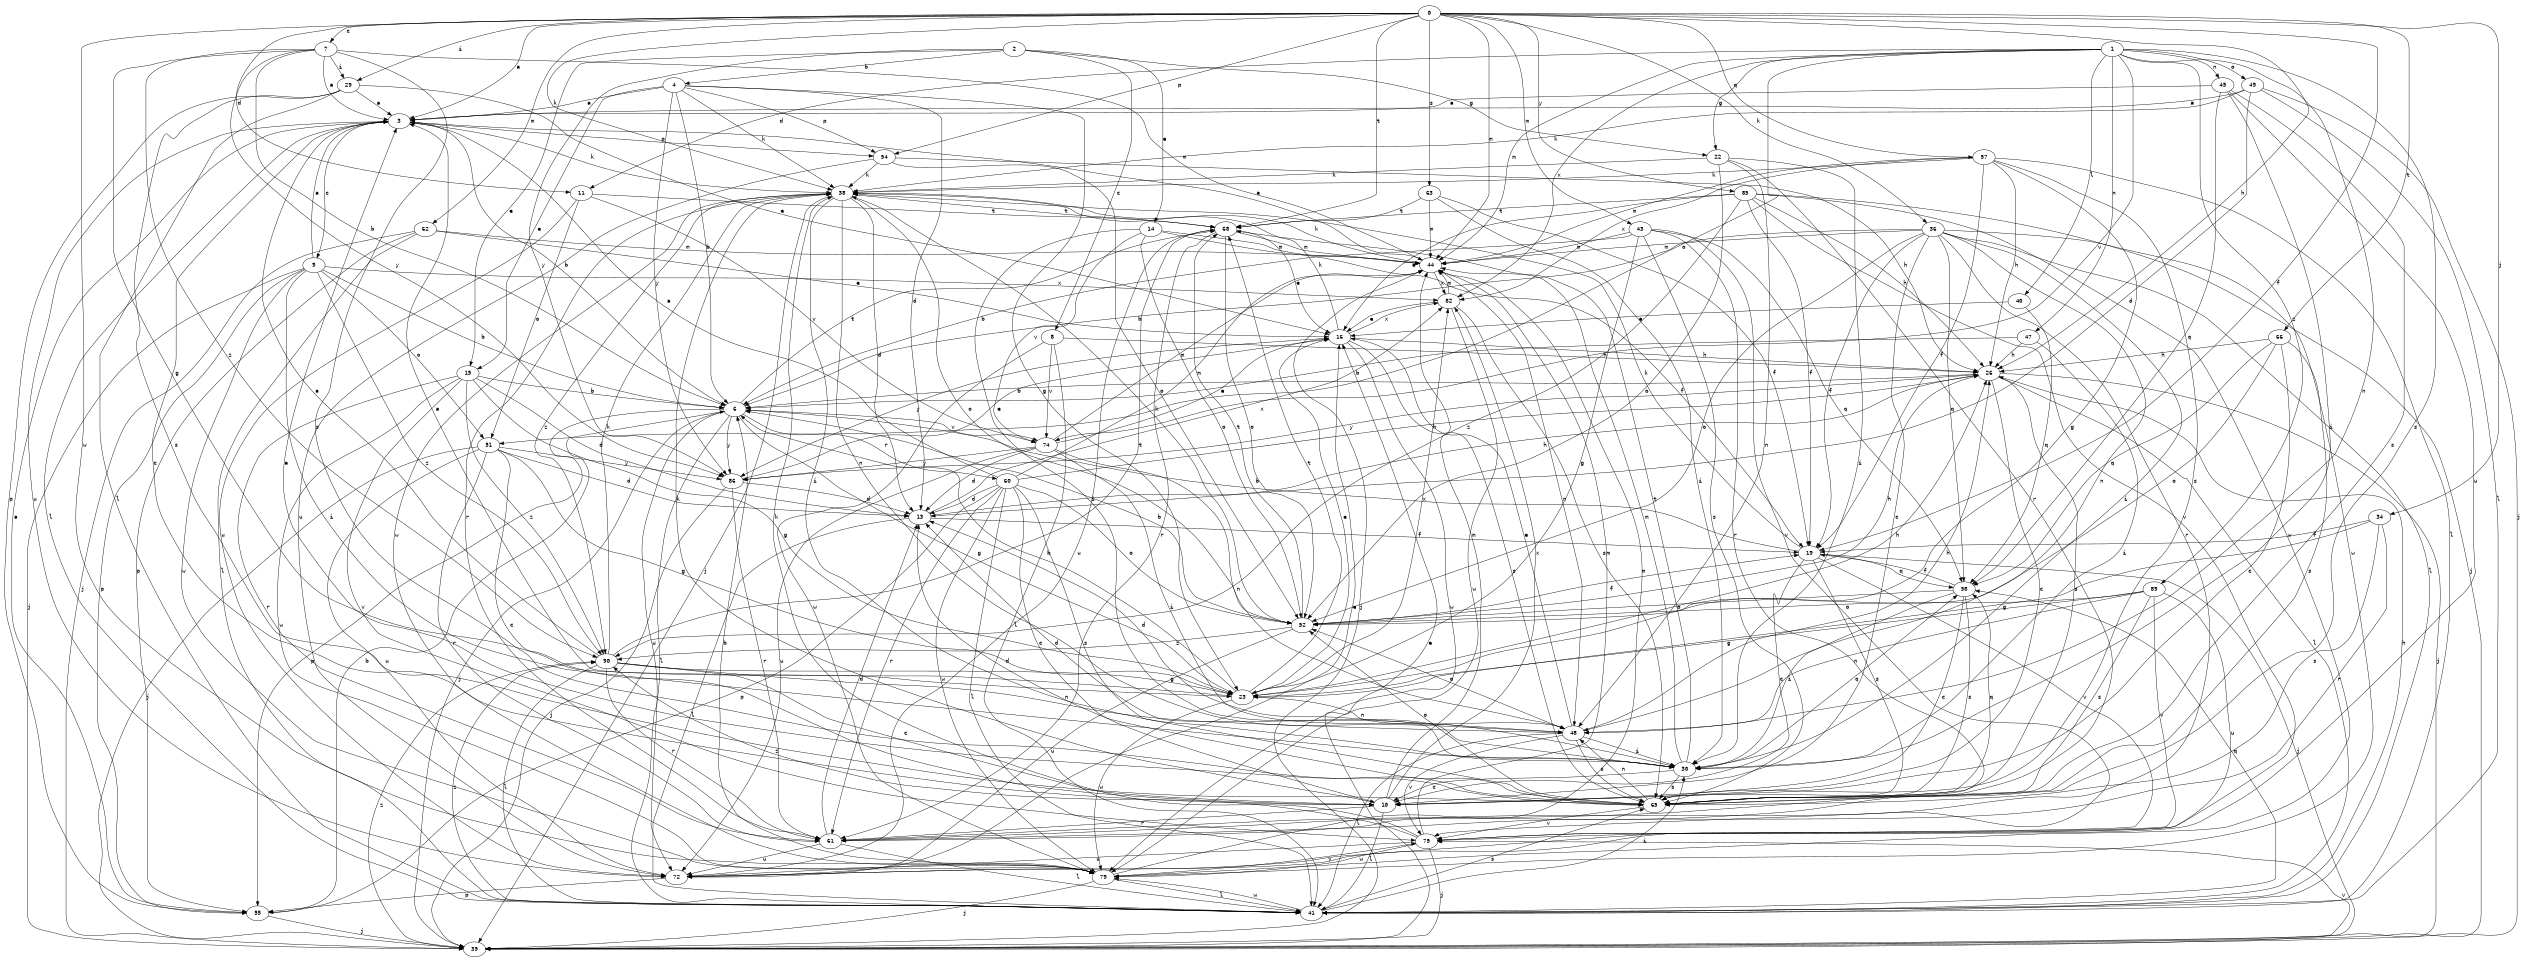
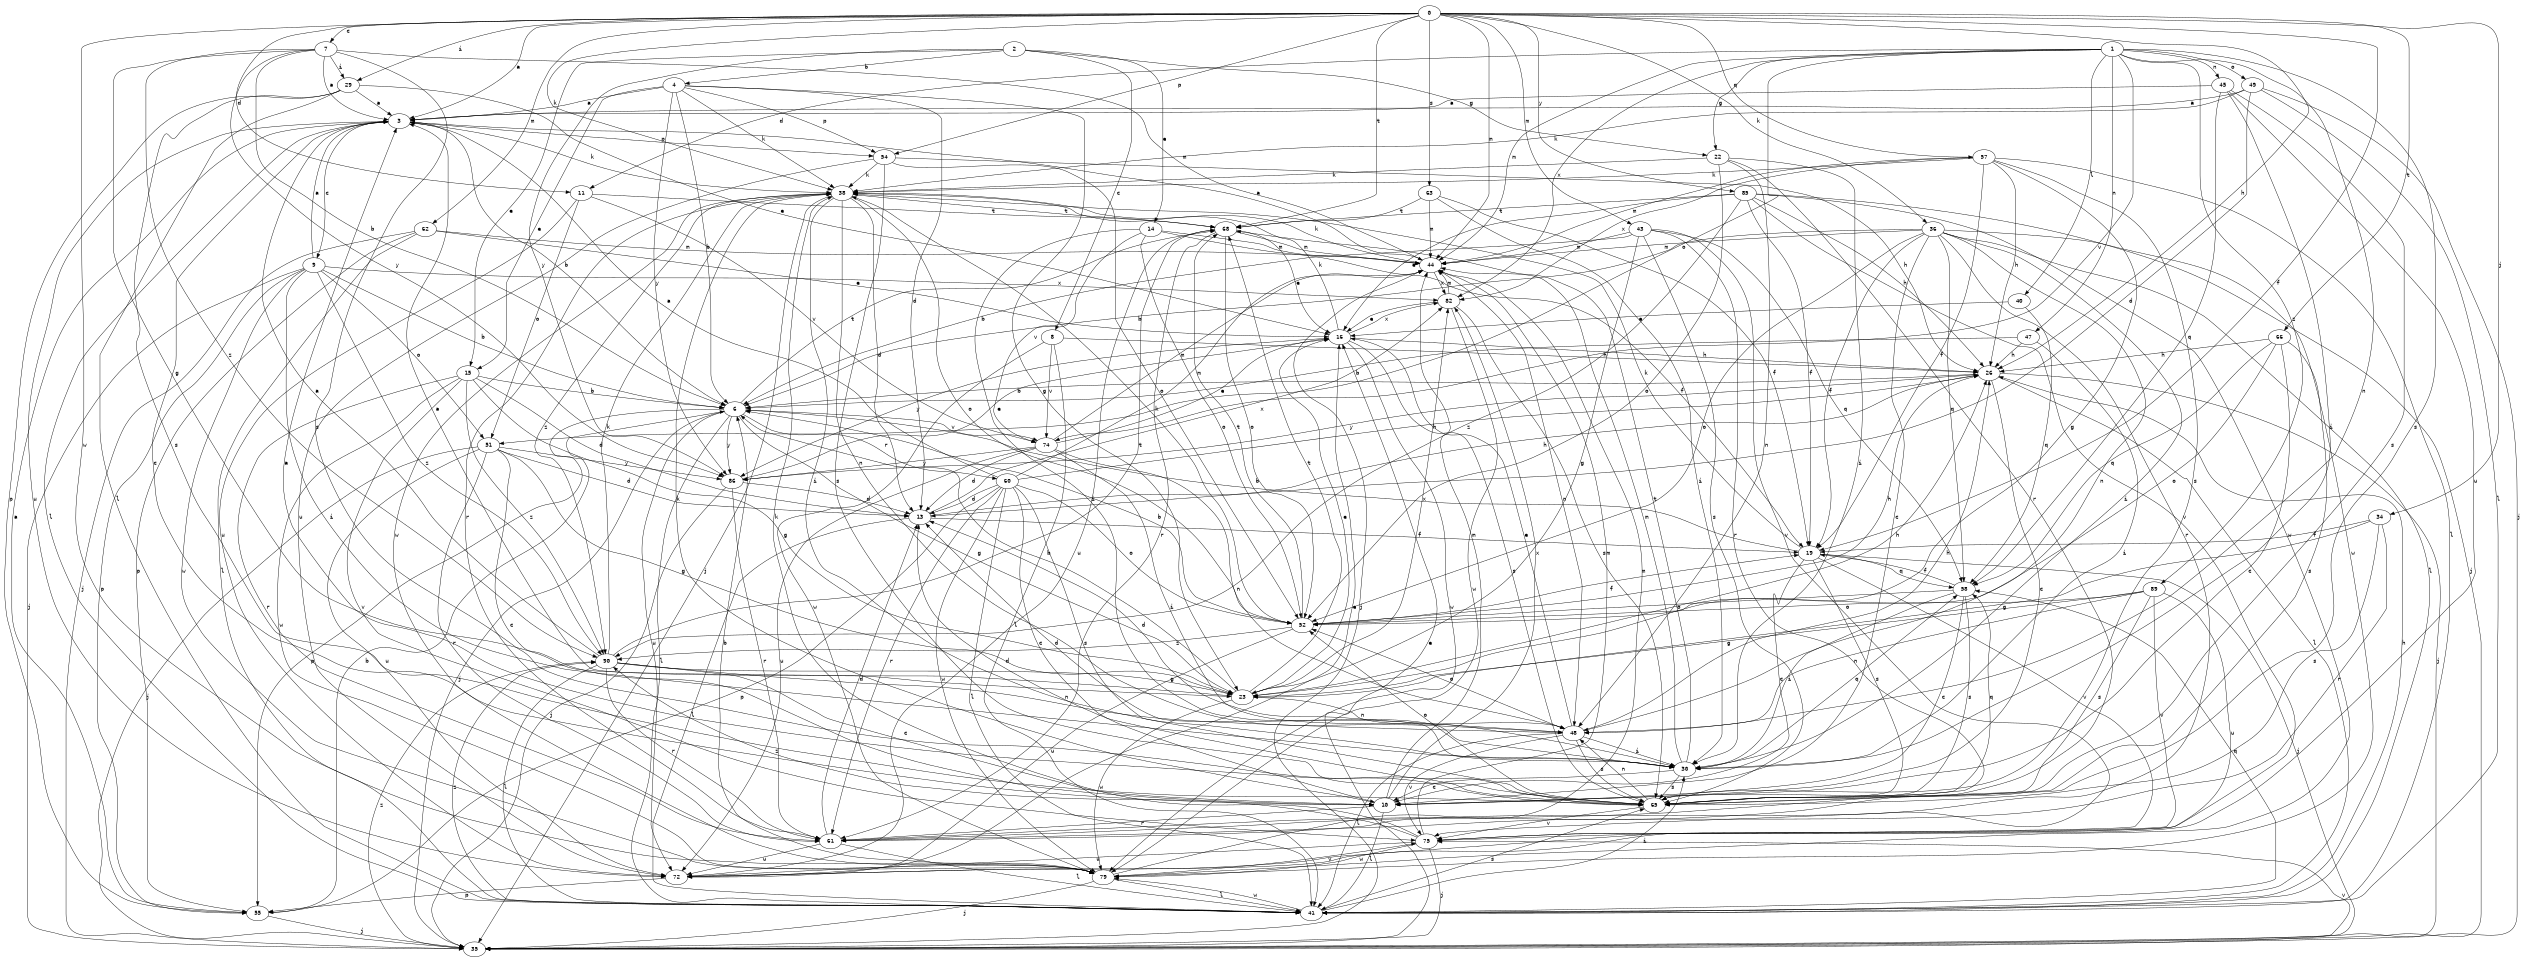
edge "26" -> "65": now "54" -> "65"
